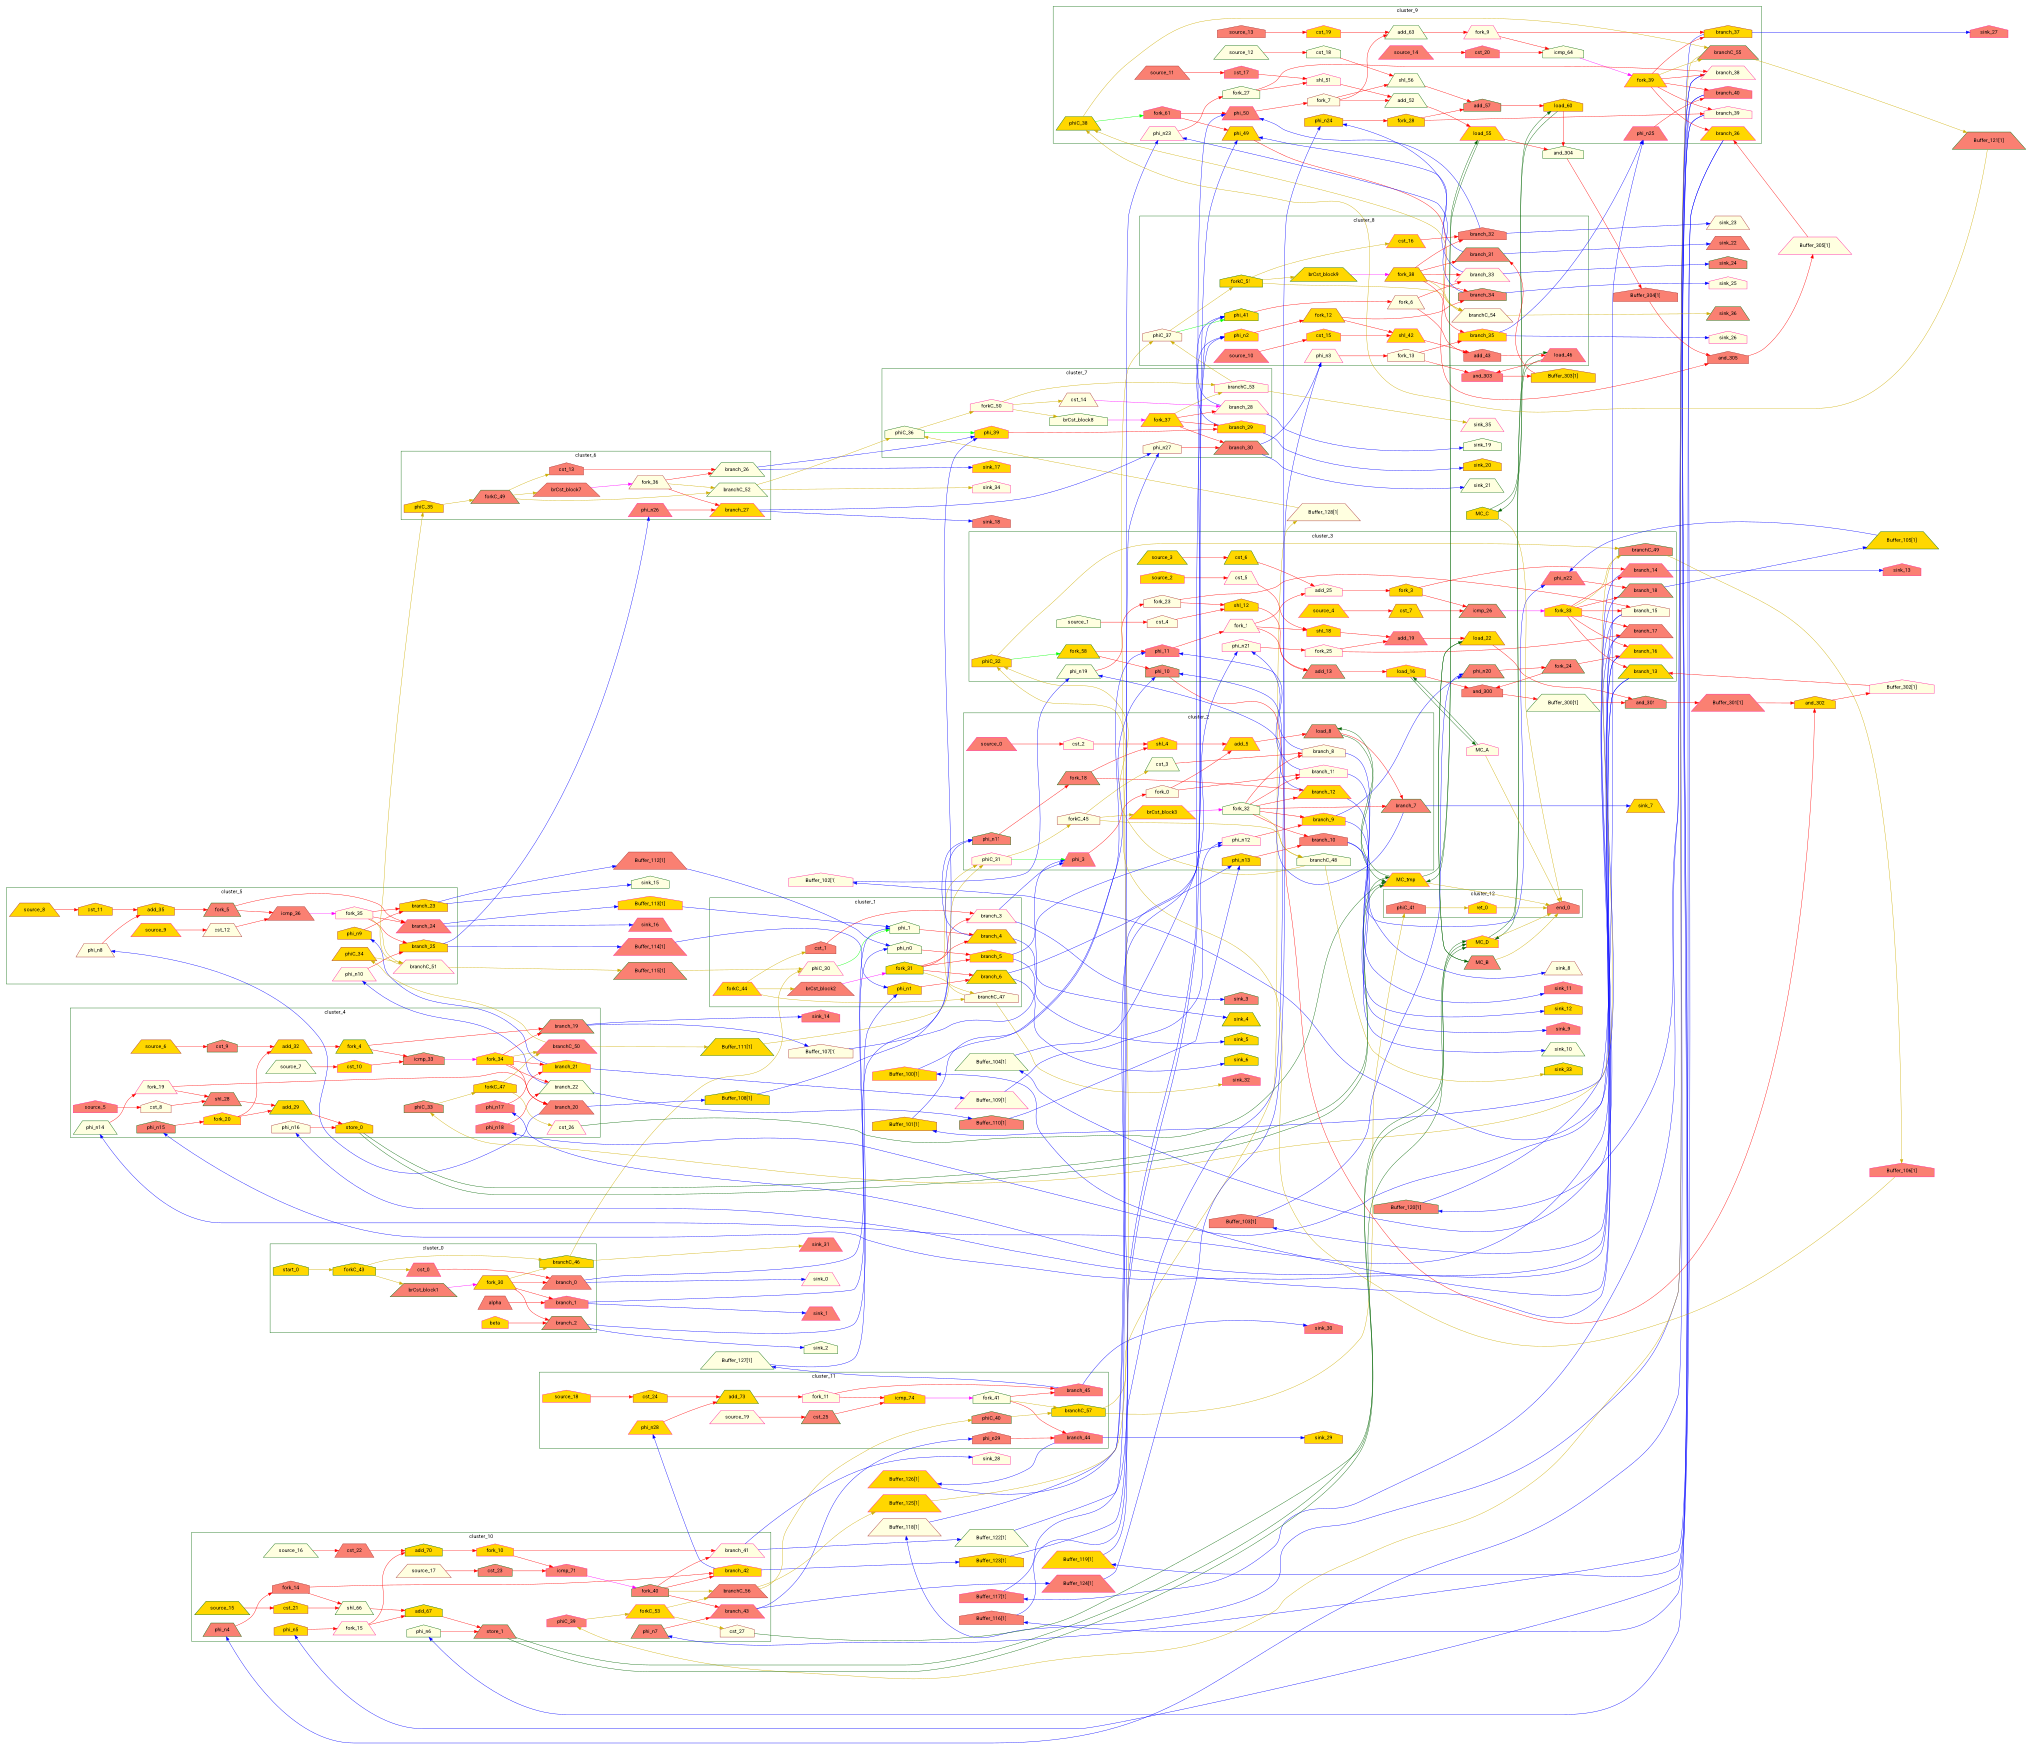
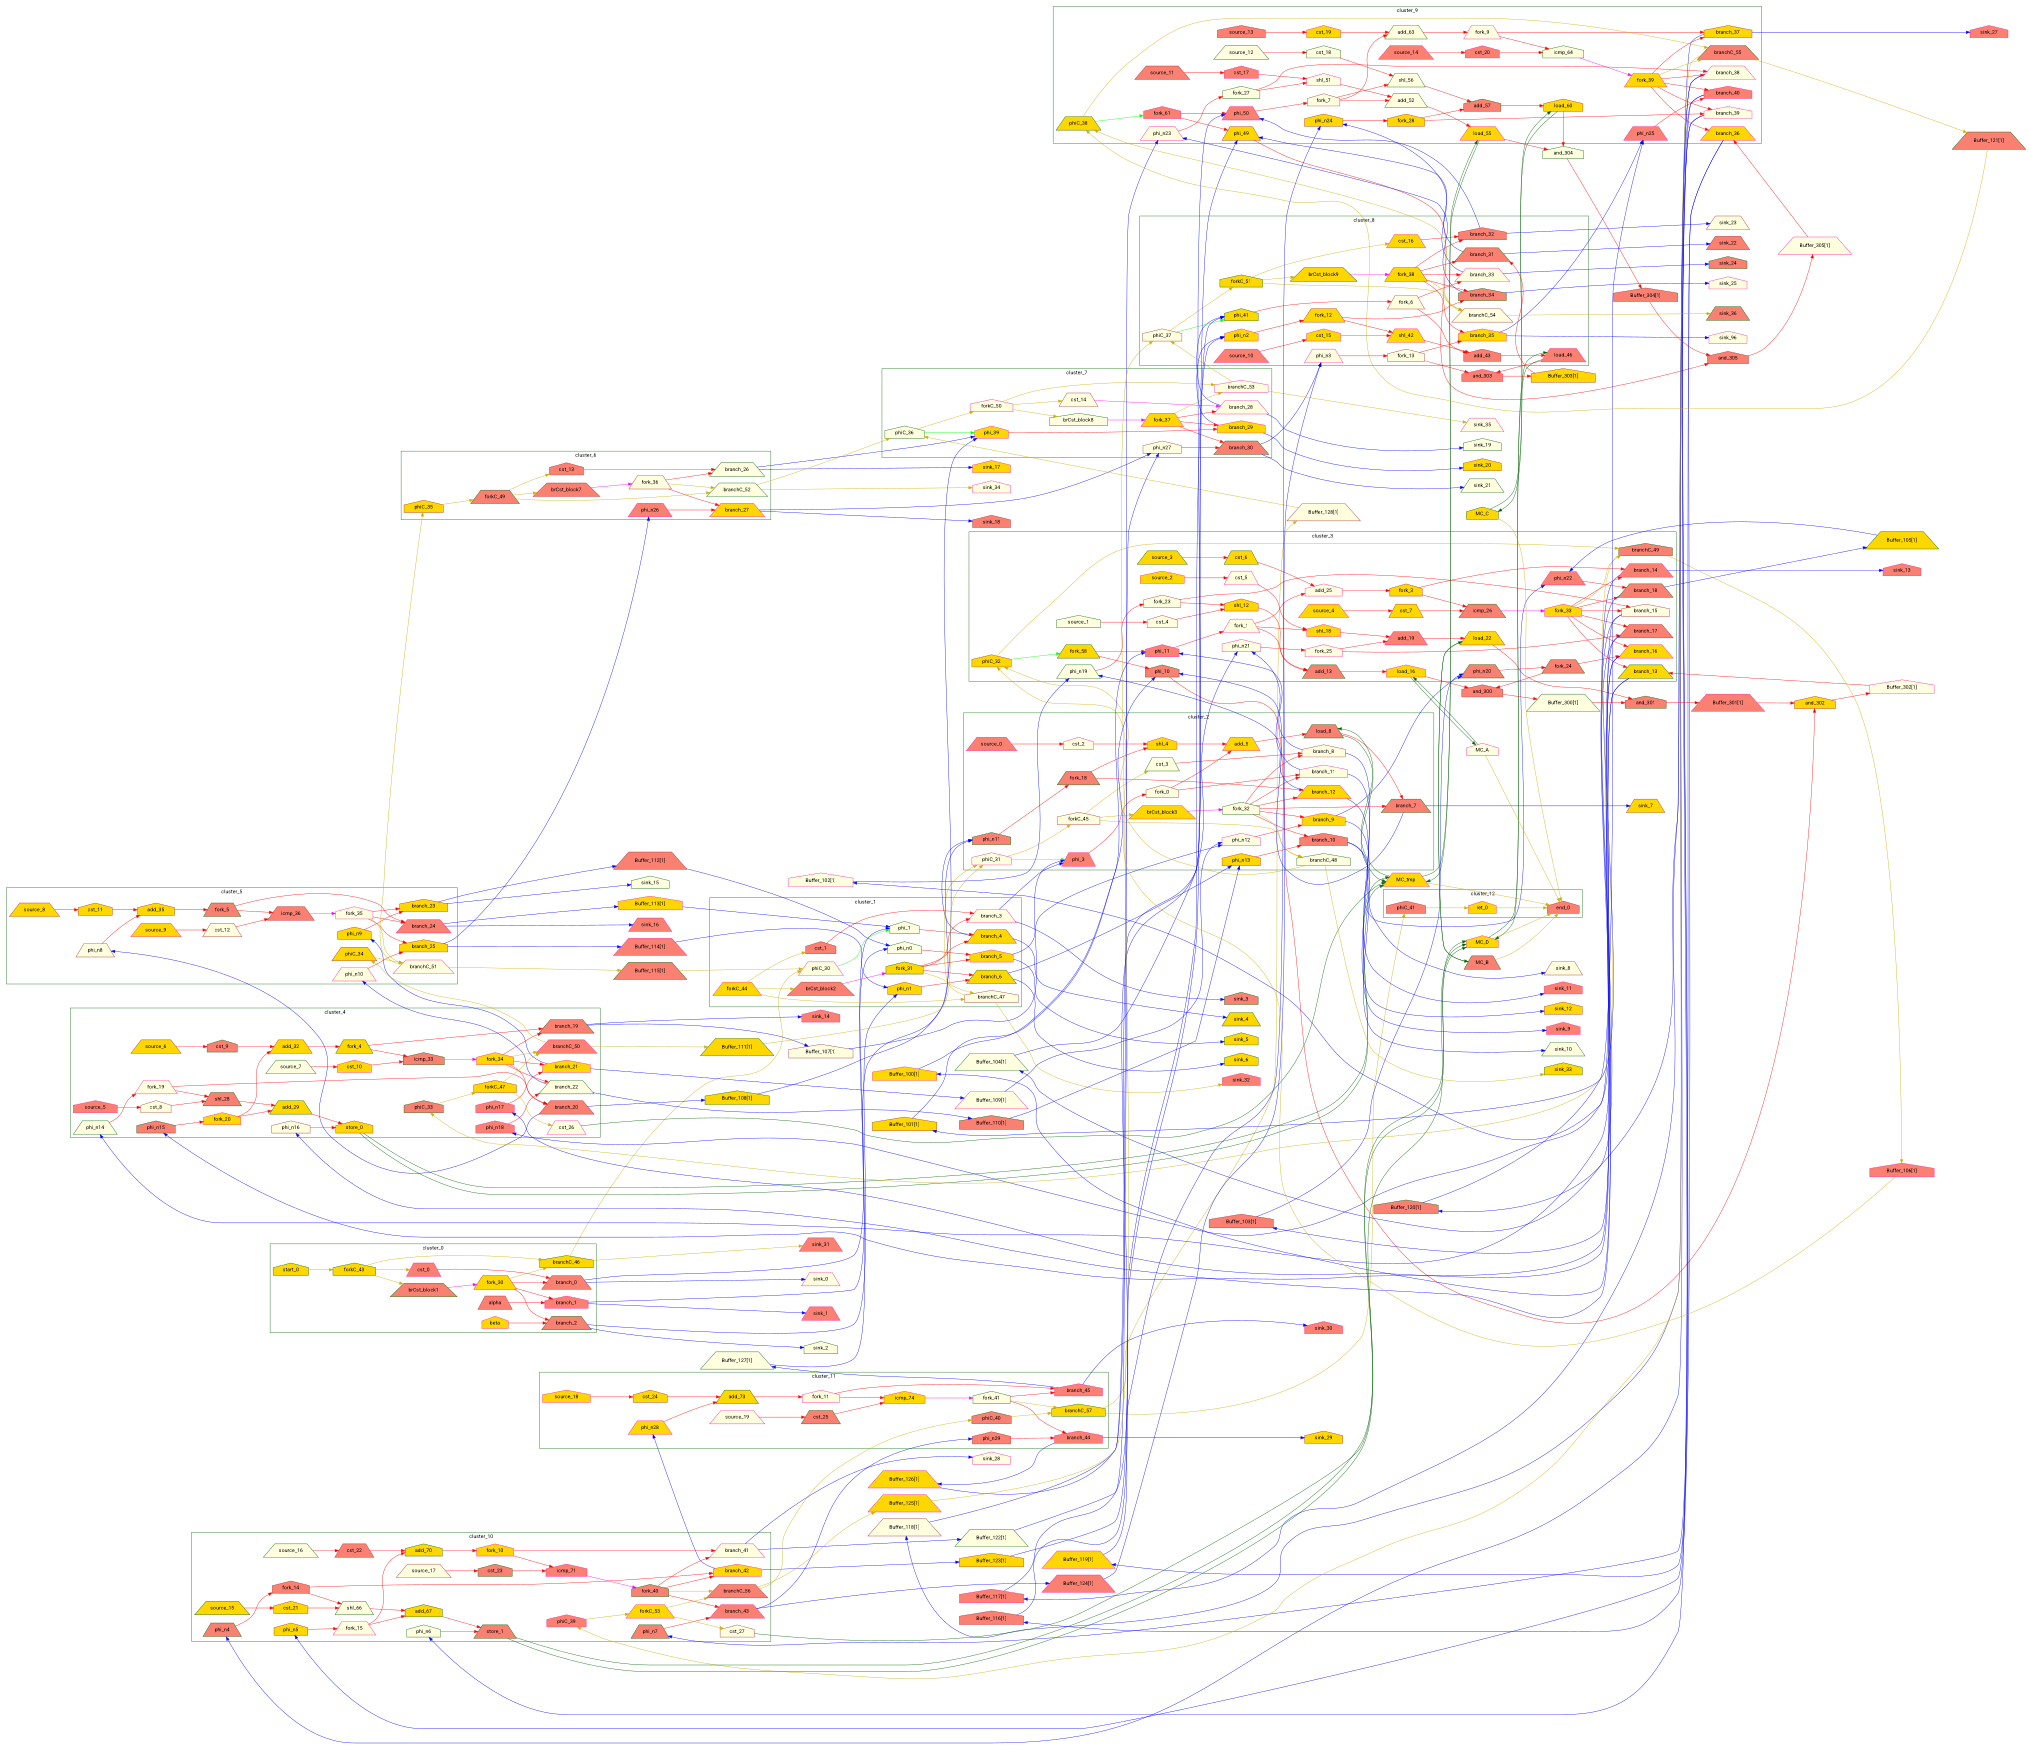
node "sink_26": label "sink_26" -> "sink_96"
